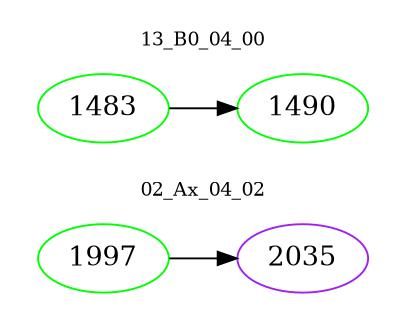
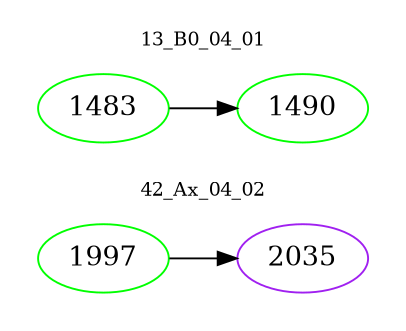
cluster "13_B0_04_00": label "13_B0_04_00" -> "13_B0_04_01"
cluster "02_Ax_04_02": label "02_Ax_04_02" -> "42_Ax_04_02"
